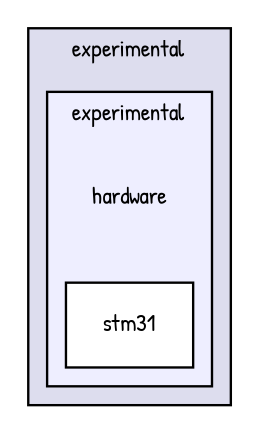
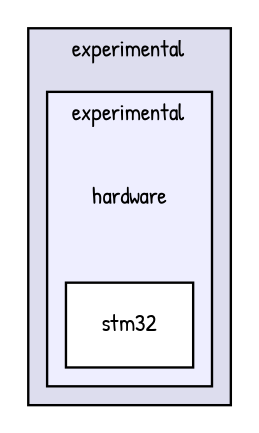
node "stm31": label "stm31" -> "stm32"
